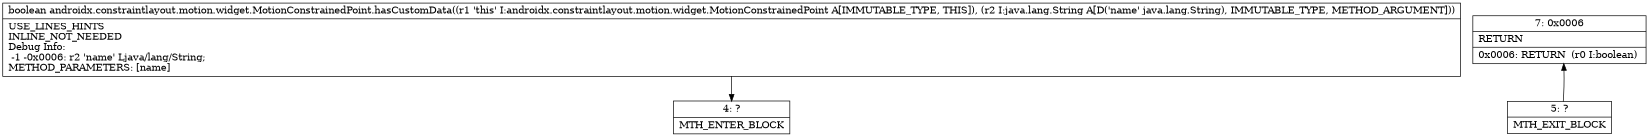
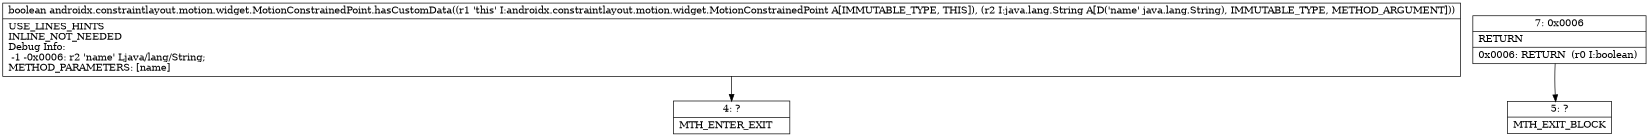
edge "5: ?" -> "7: 0x0006": reversed
node "4: ?": text "MTH_ENTER_BLOCK" -> "MTH_ENTER_EXIT"
